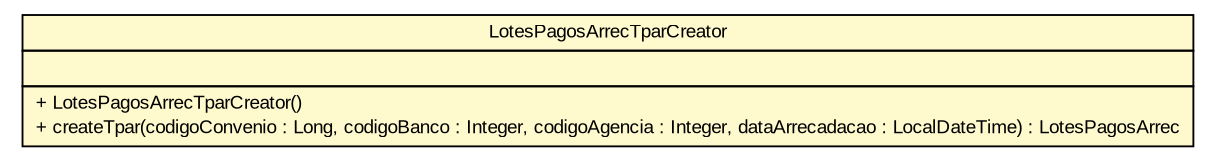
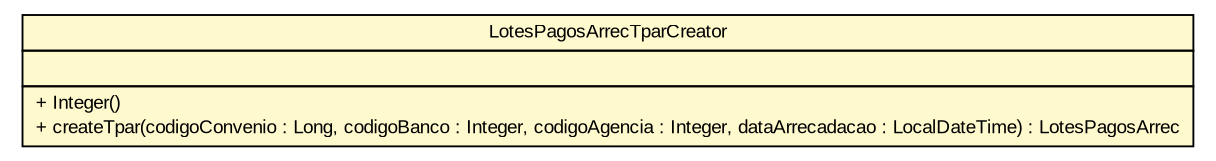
node "LotesPagosArrecTparCreator": text "+ LotesPagosArrecTparCreator()" -> "+ Integer()"
